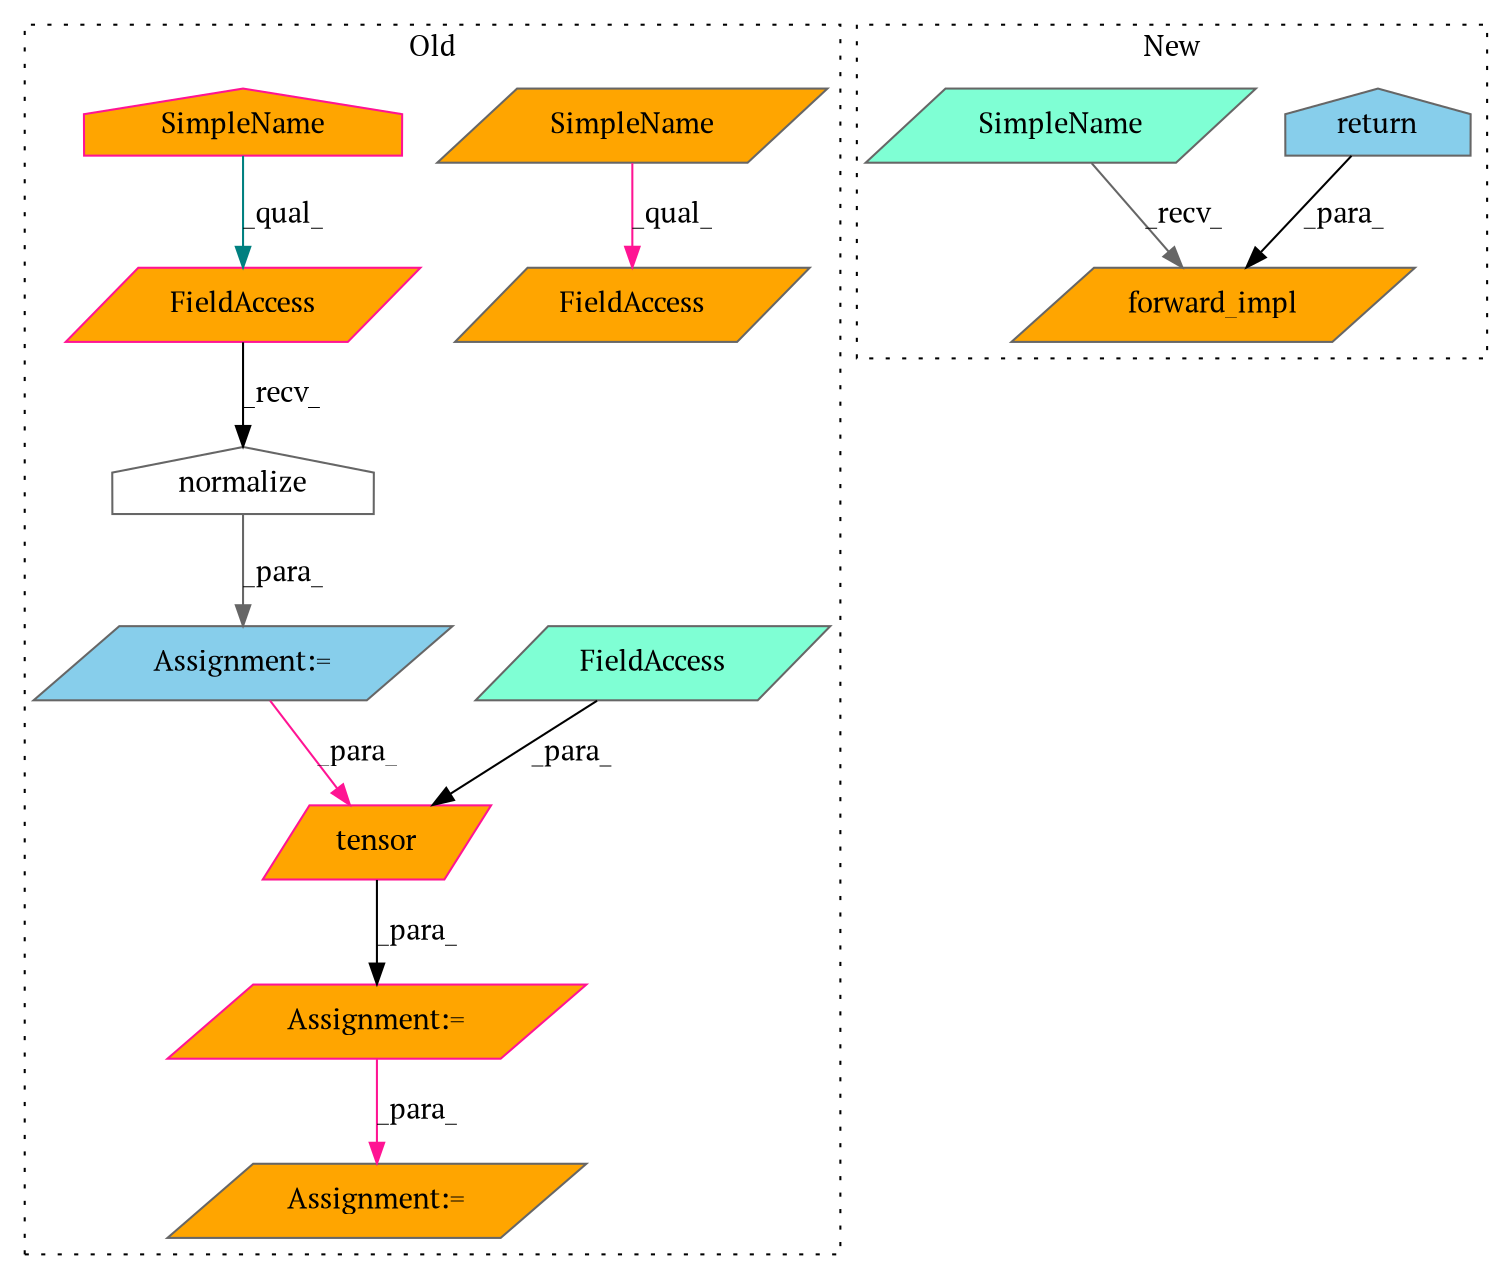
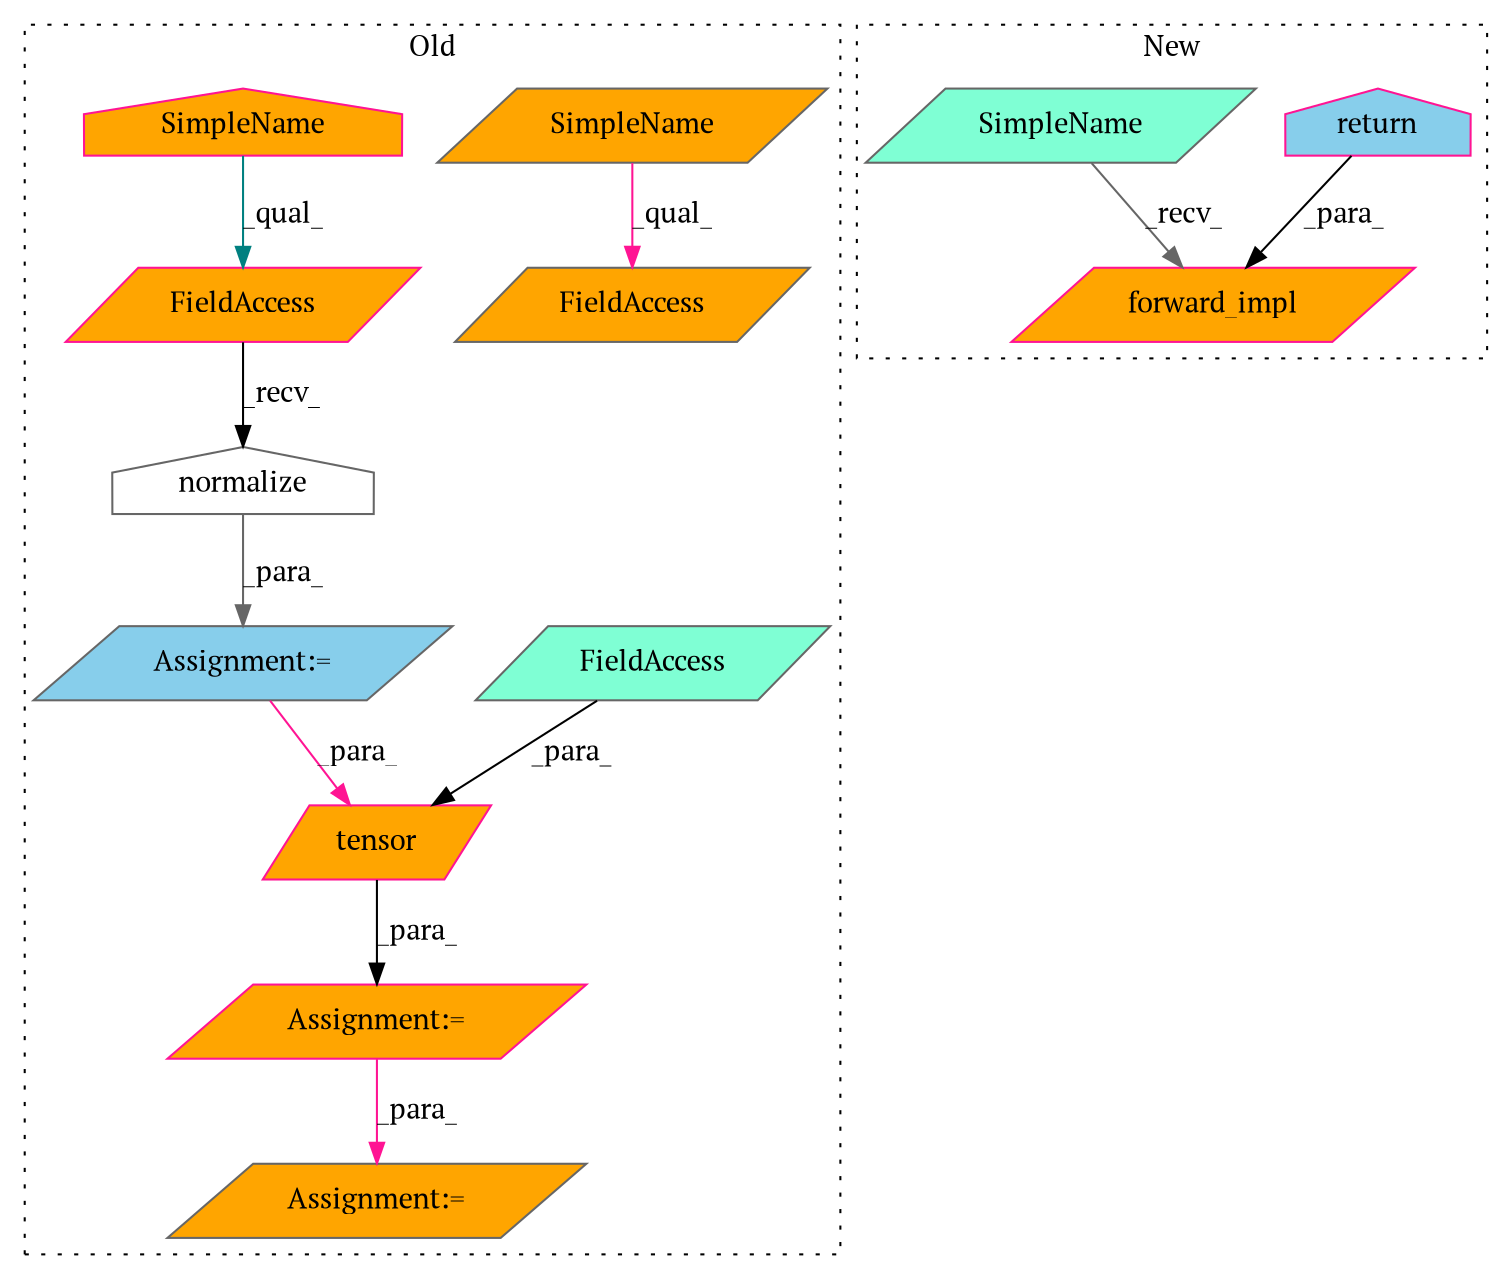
node "return": color gray40 -> deeppink
node "forward_impl": color gray40 -> deeppink
